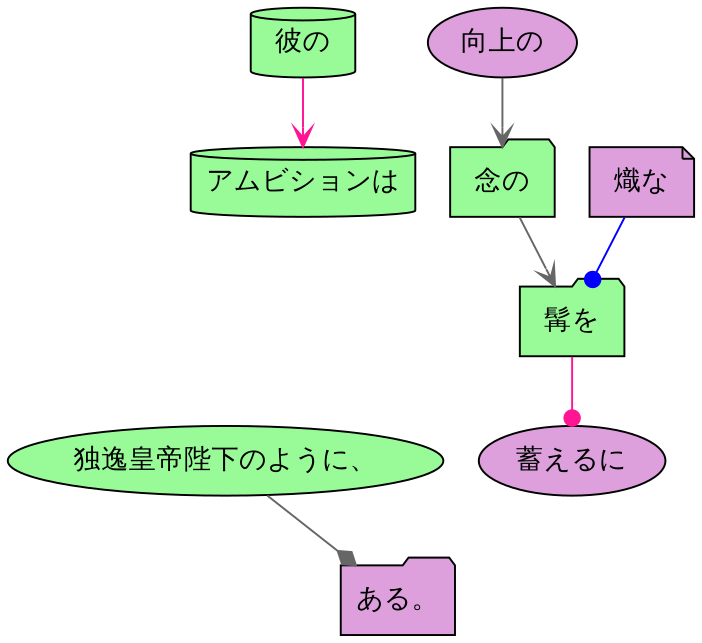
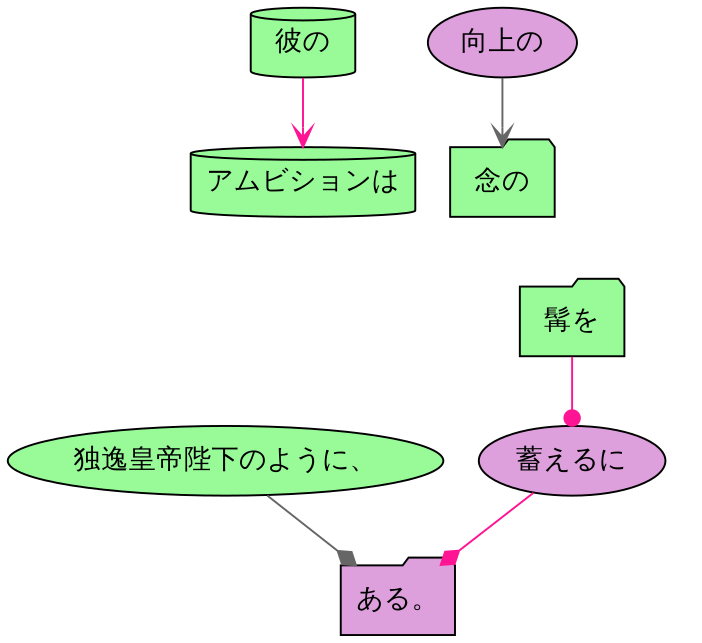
node "熾な": removed
edge "念の" -> "髯を": removed
edge "蓄えるに" -> "ある。": added
